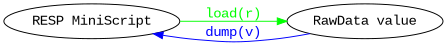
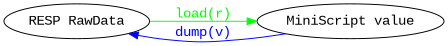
node "RESP MiniScript": label "RESP MiniScript" -> "RESP RawData"
node "RawData value": label "RawData value" -> "MiniScript value"
